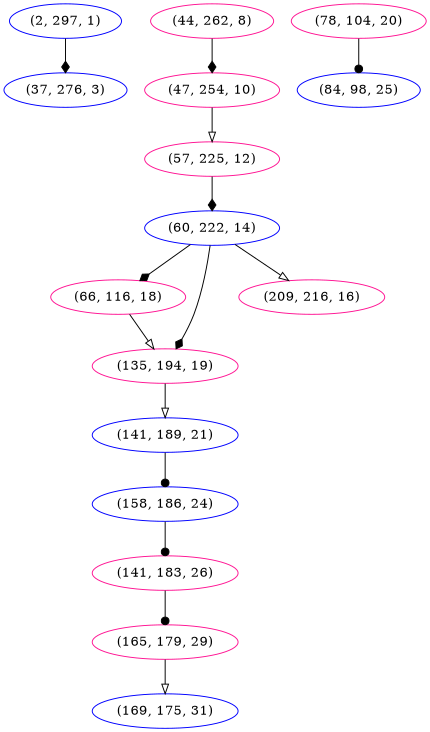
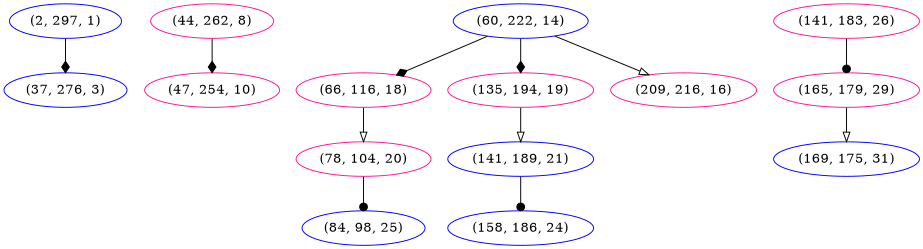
node "(57, 225, 12)": removed
edge "(66, 116, 18)" -> "(135, 194, 19)": now "(66, 116, 18)" -> "(78, 104, 20)"
edge "(158, 186, 24)" -> "(141, 183, 26)": removed
